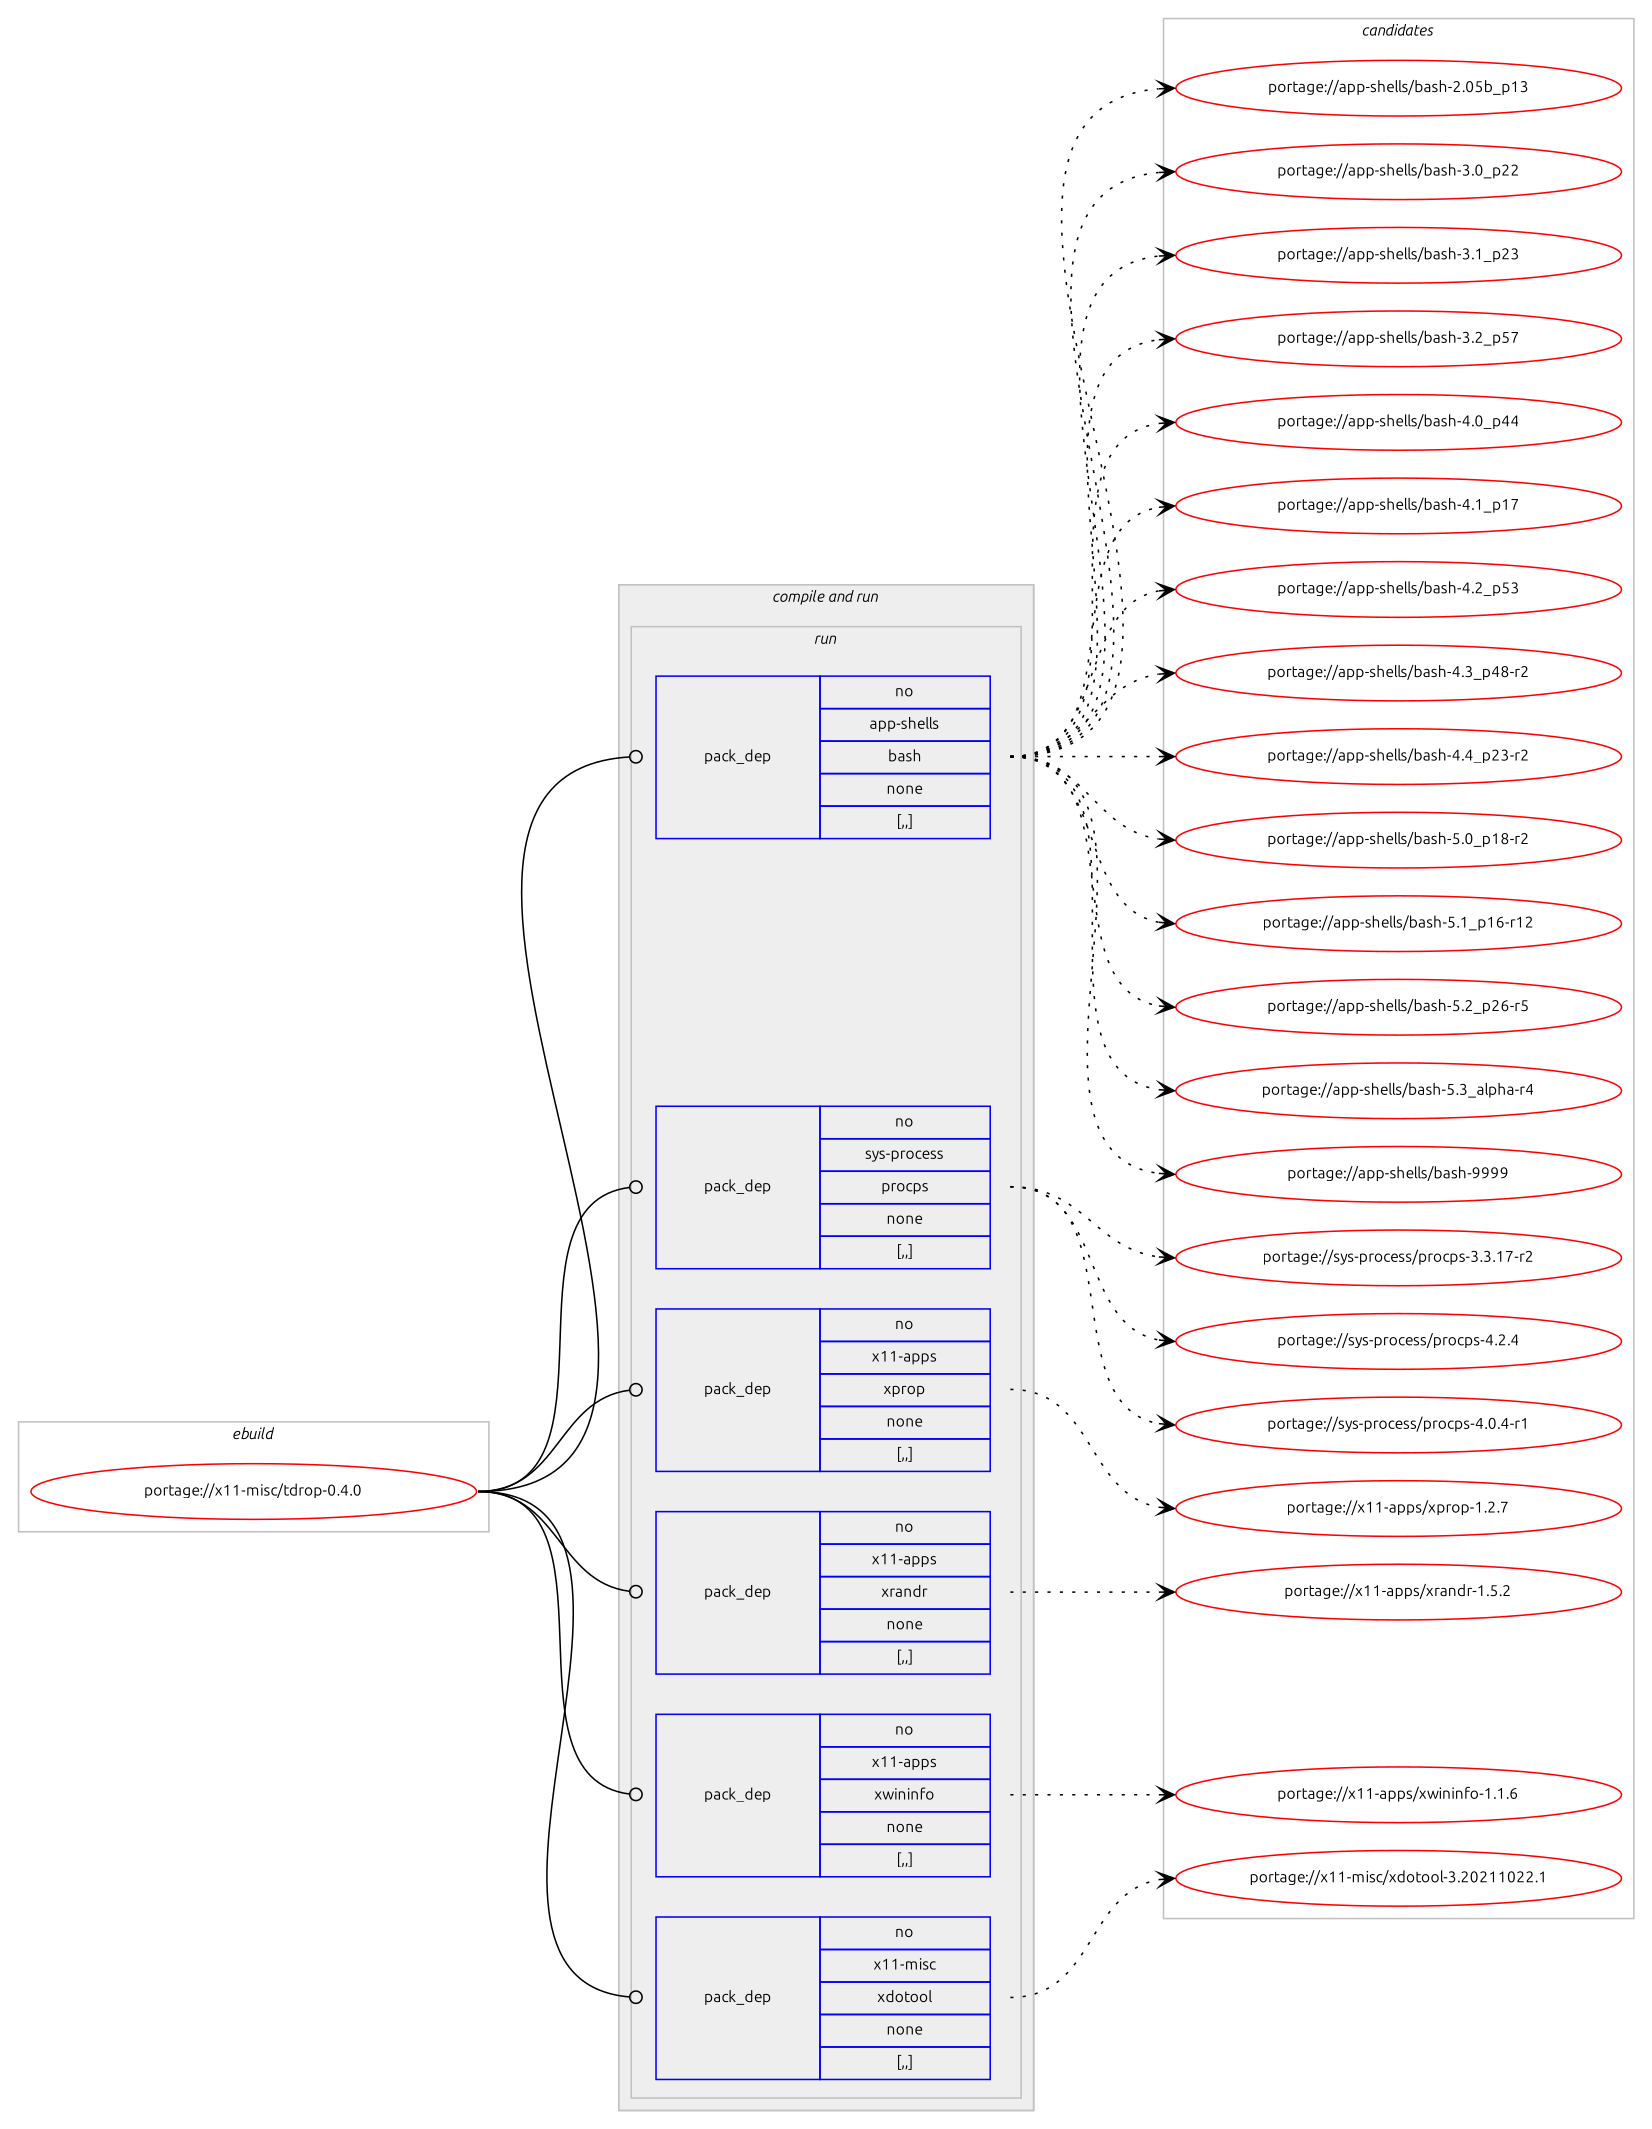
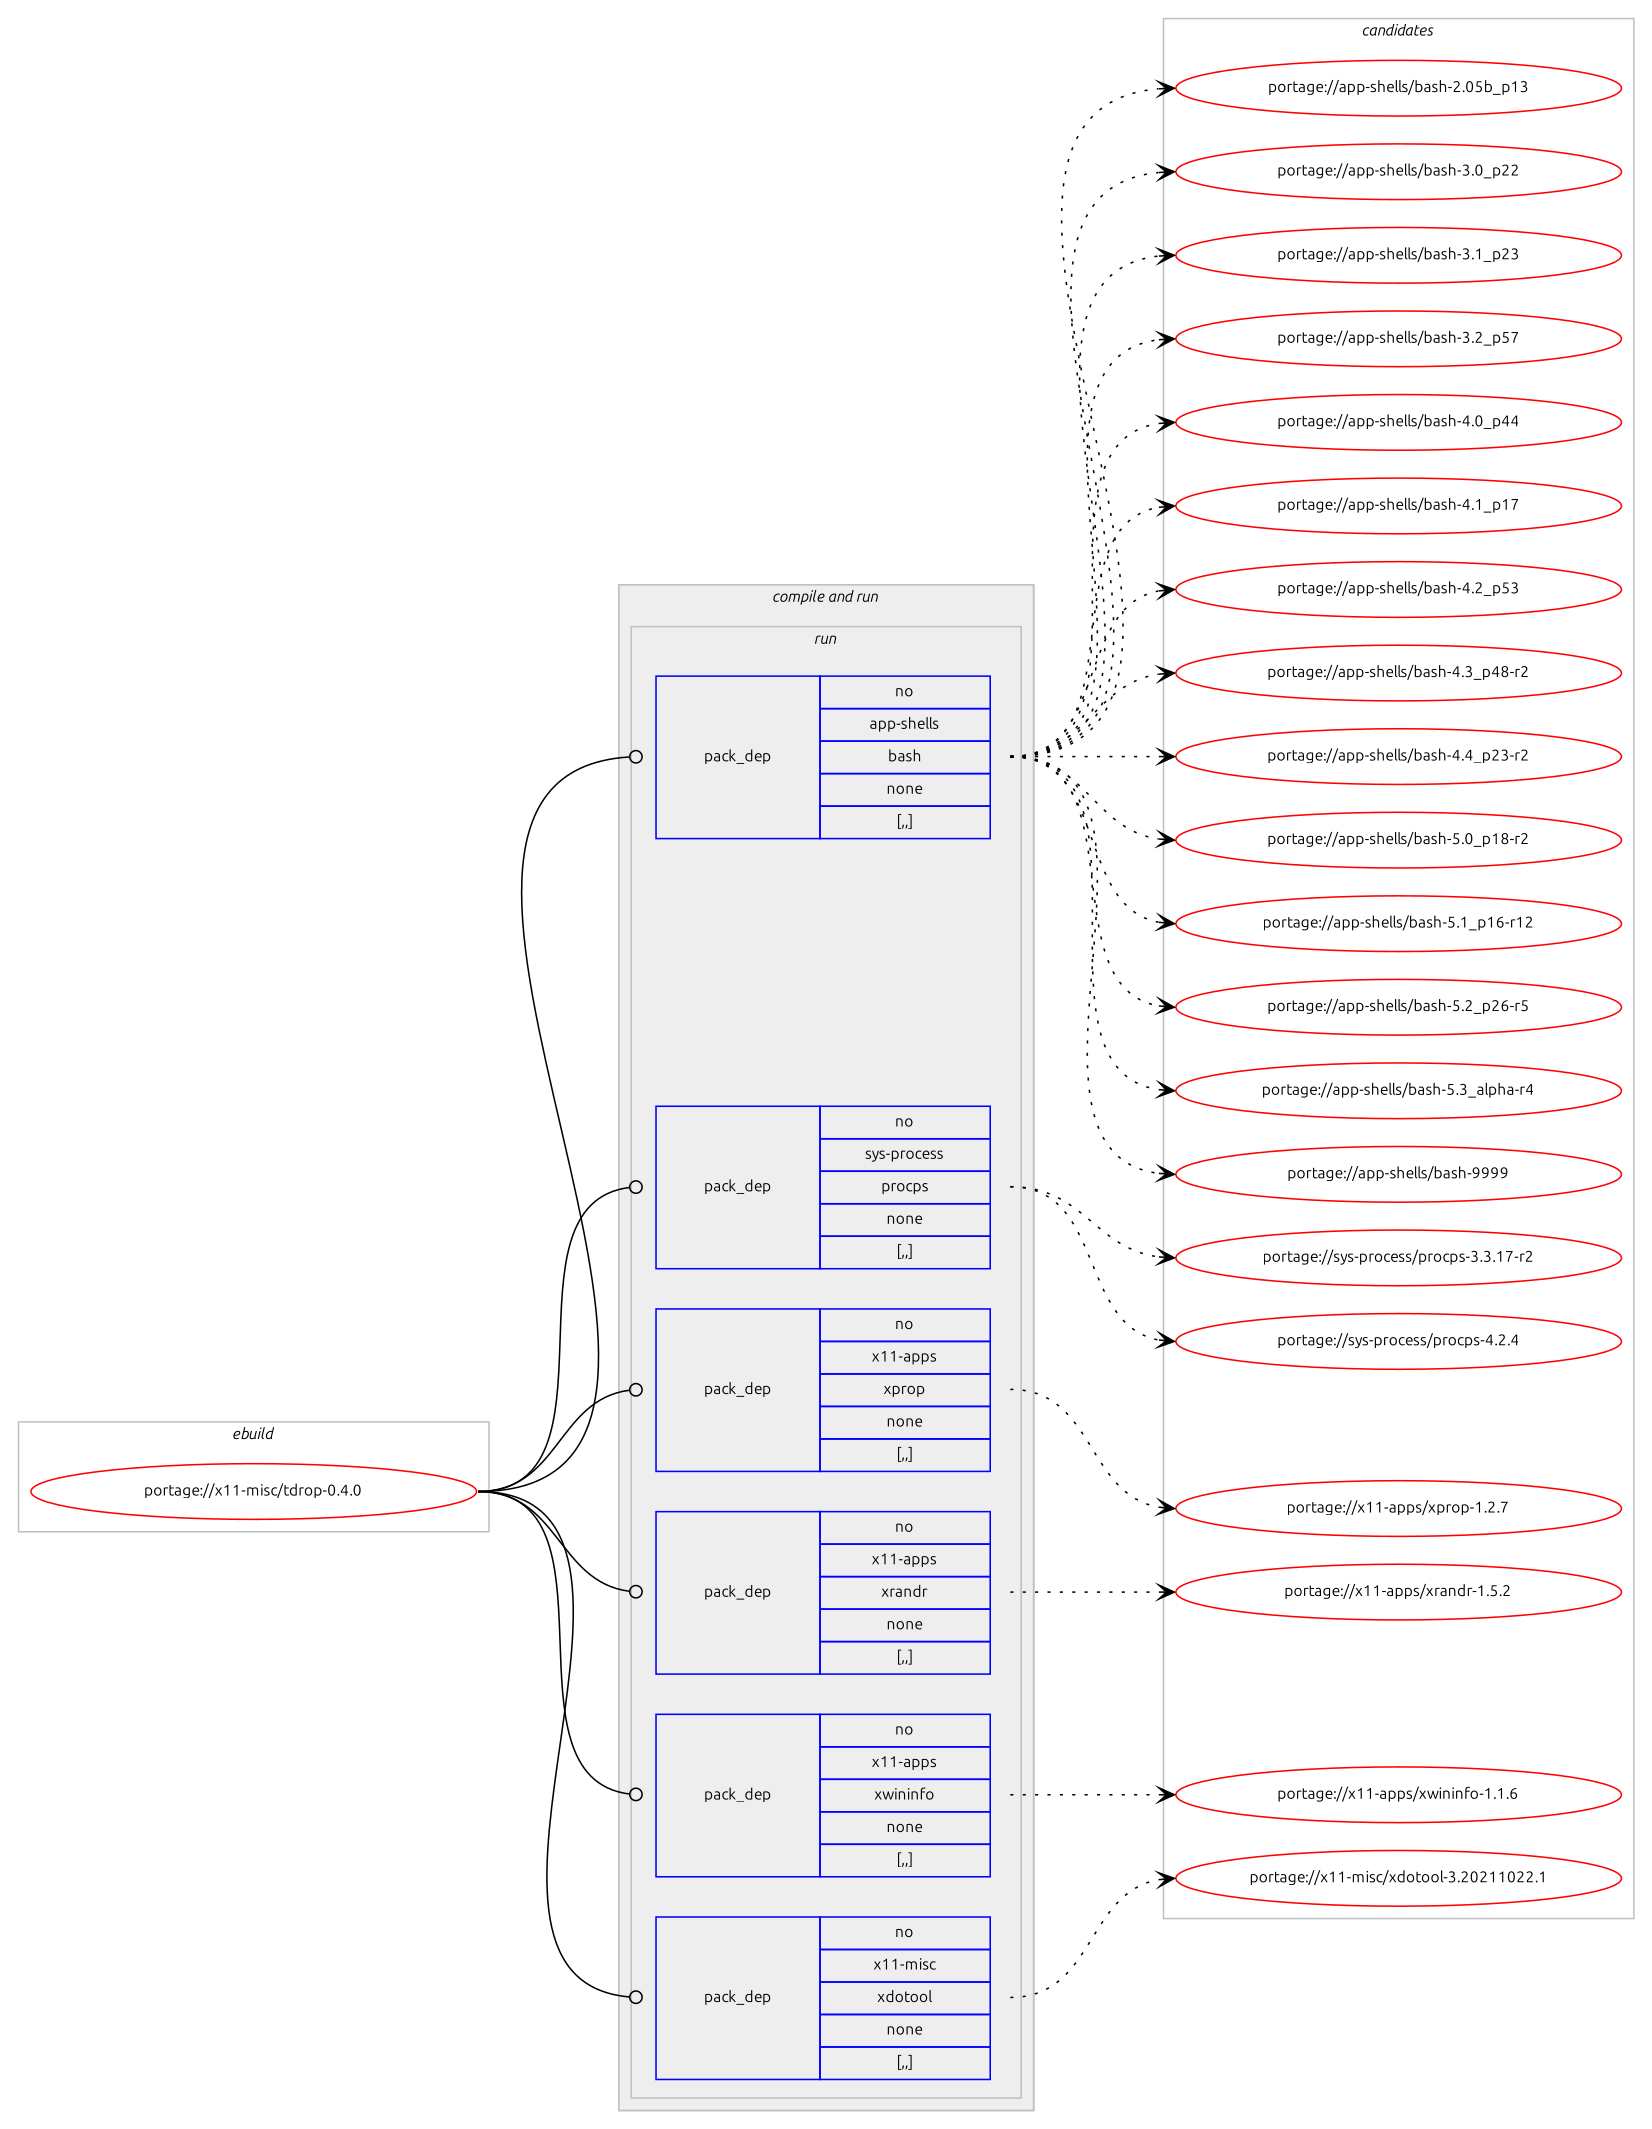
node "portage://sys-process/procps-4.0.4-r1": removed
